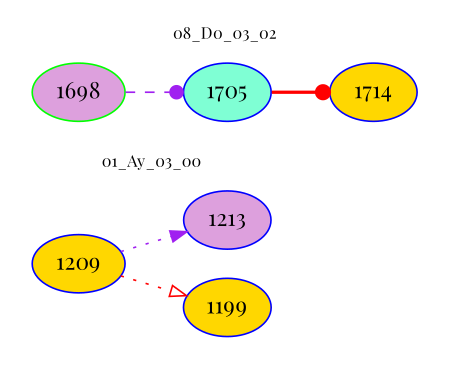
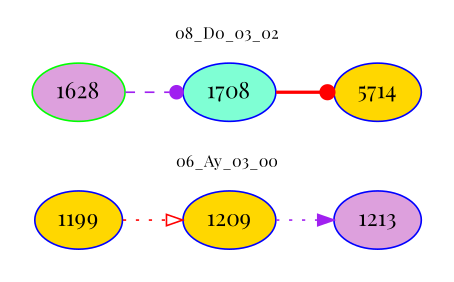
node "1698": label "1698" -> "1628"
node "1705": label "1705" -> "1708"
node "1714": label "1714" -> "5714"
cluster "01_Ay_03_00": label "01_Ay_03_00" -> "06_Ay_03_00"
edge "1209" -> "1199": reversed
